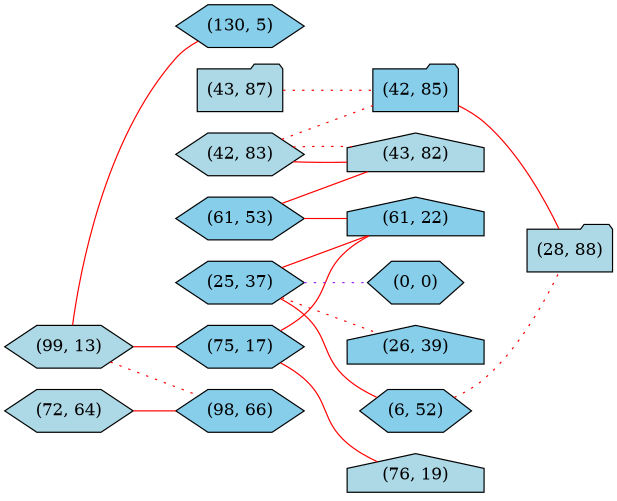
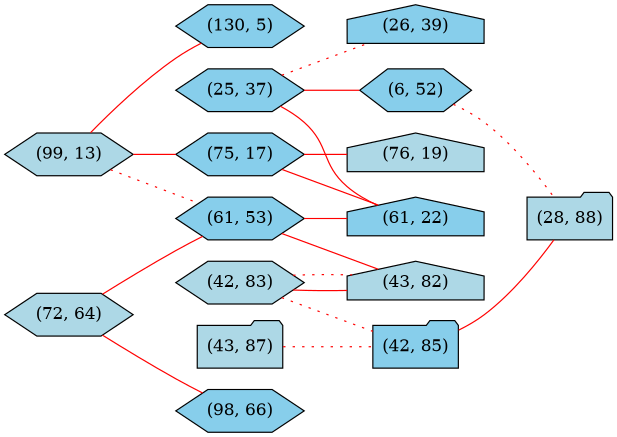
edge "(61, 53)" -- "(72, 64)": added
node "(0, 0)": removed
edge "(99, 13)" -- "(98, 66)": now "(99, 13)" -- "(61, 53)"
